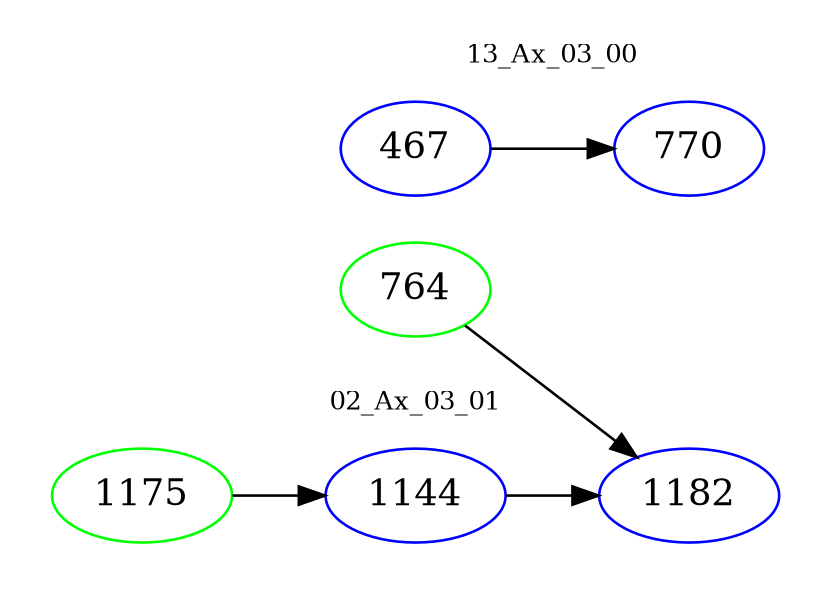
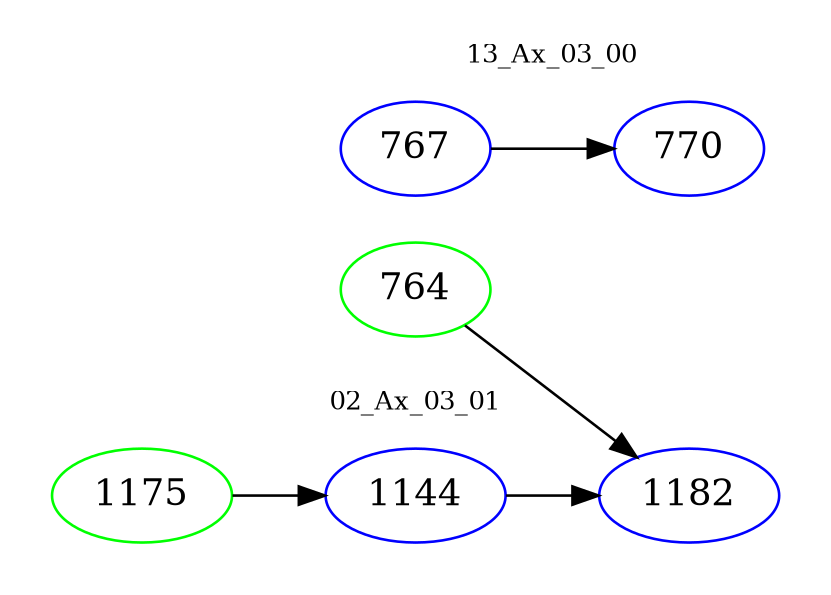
node "467": label "467" -> "767"
